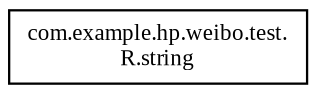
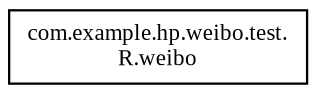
node "com.example.hp.weibo.test. R.string": label "com.example.hp.weibo.test. R.string" -> "com.example.hp.weibo.test. R.weibo"
